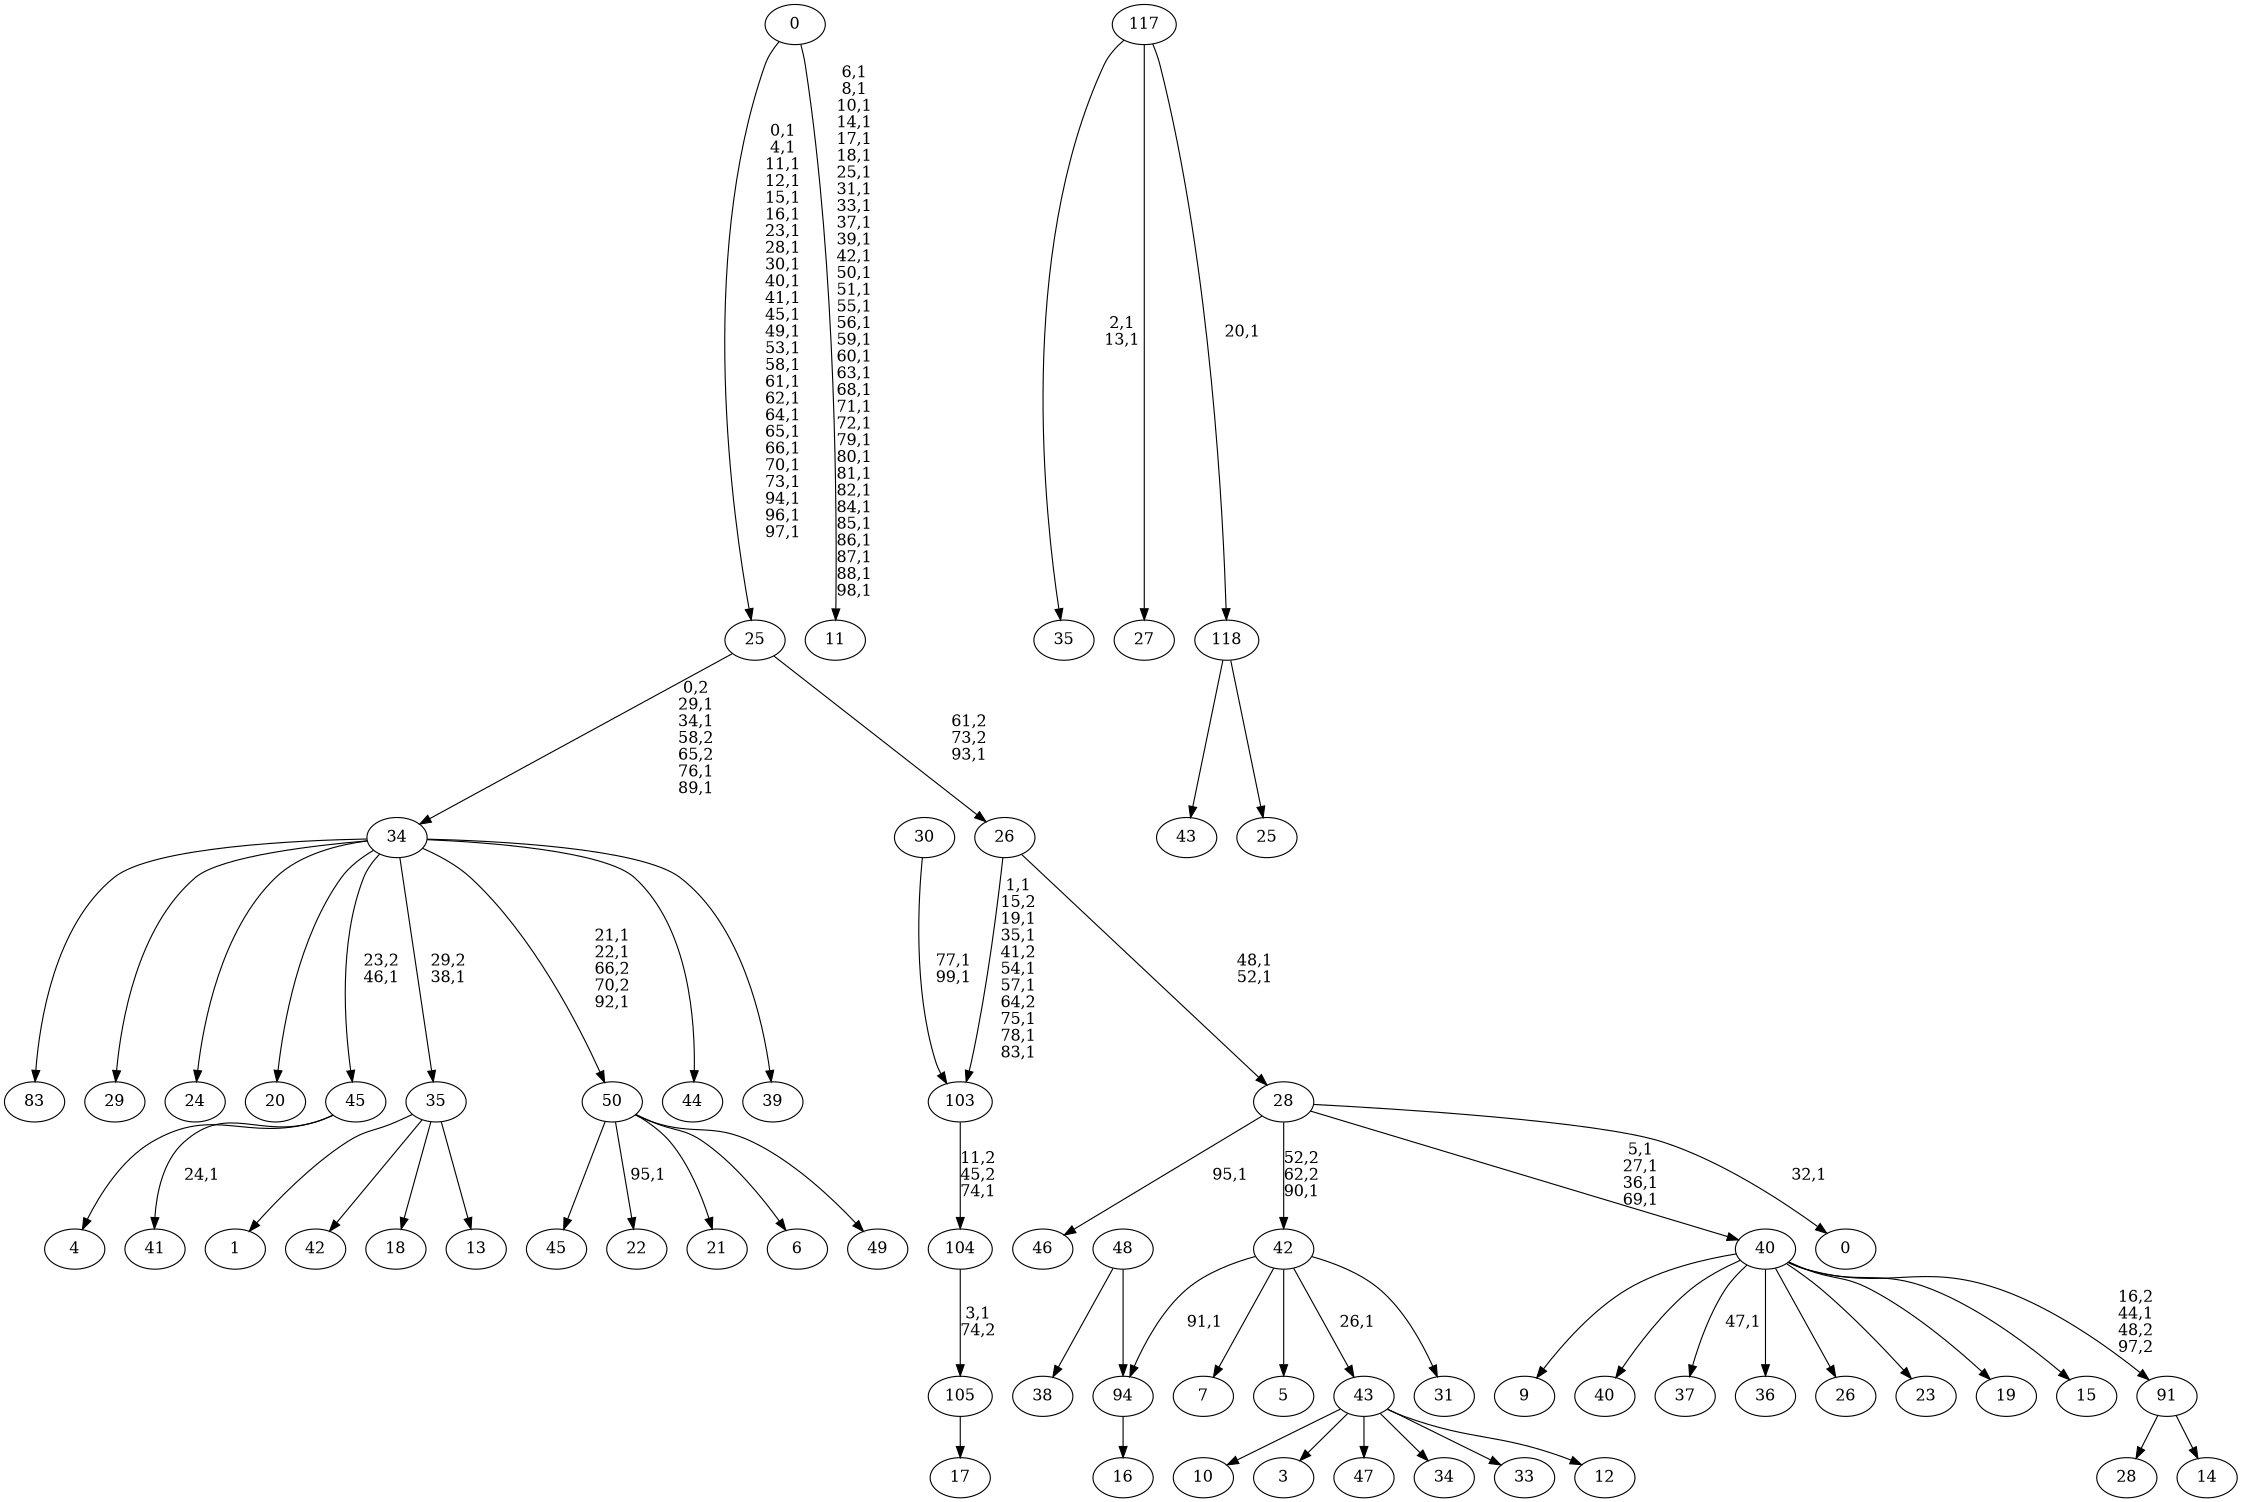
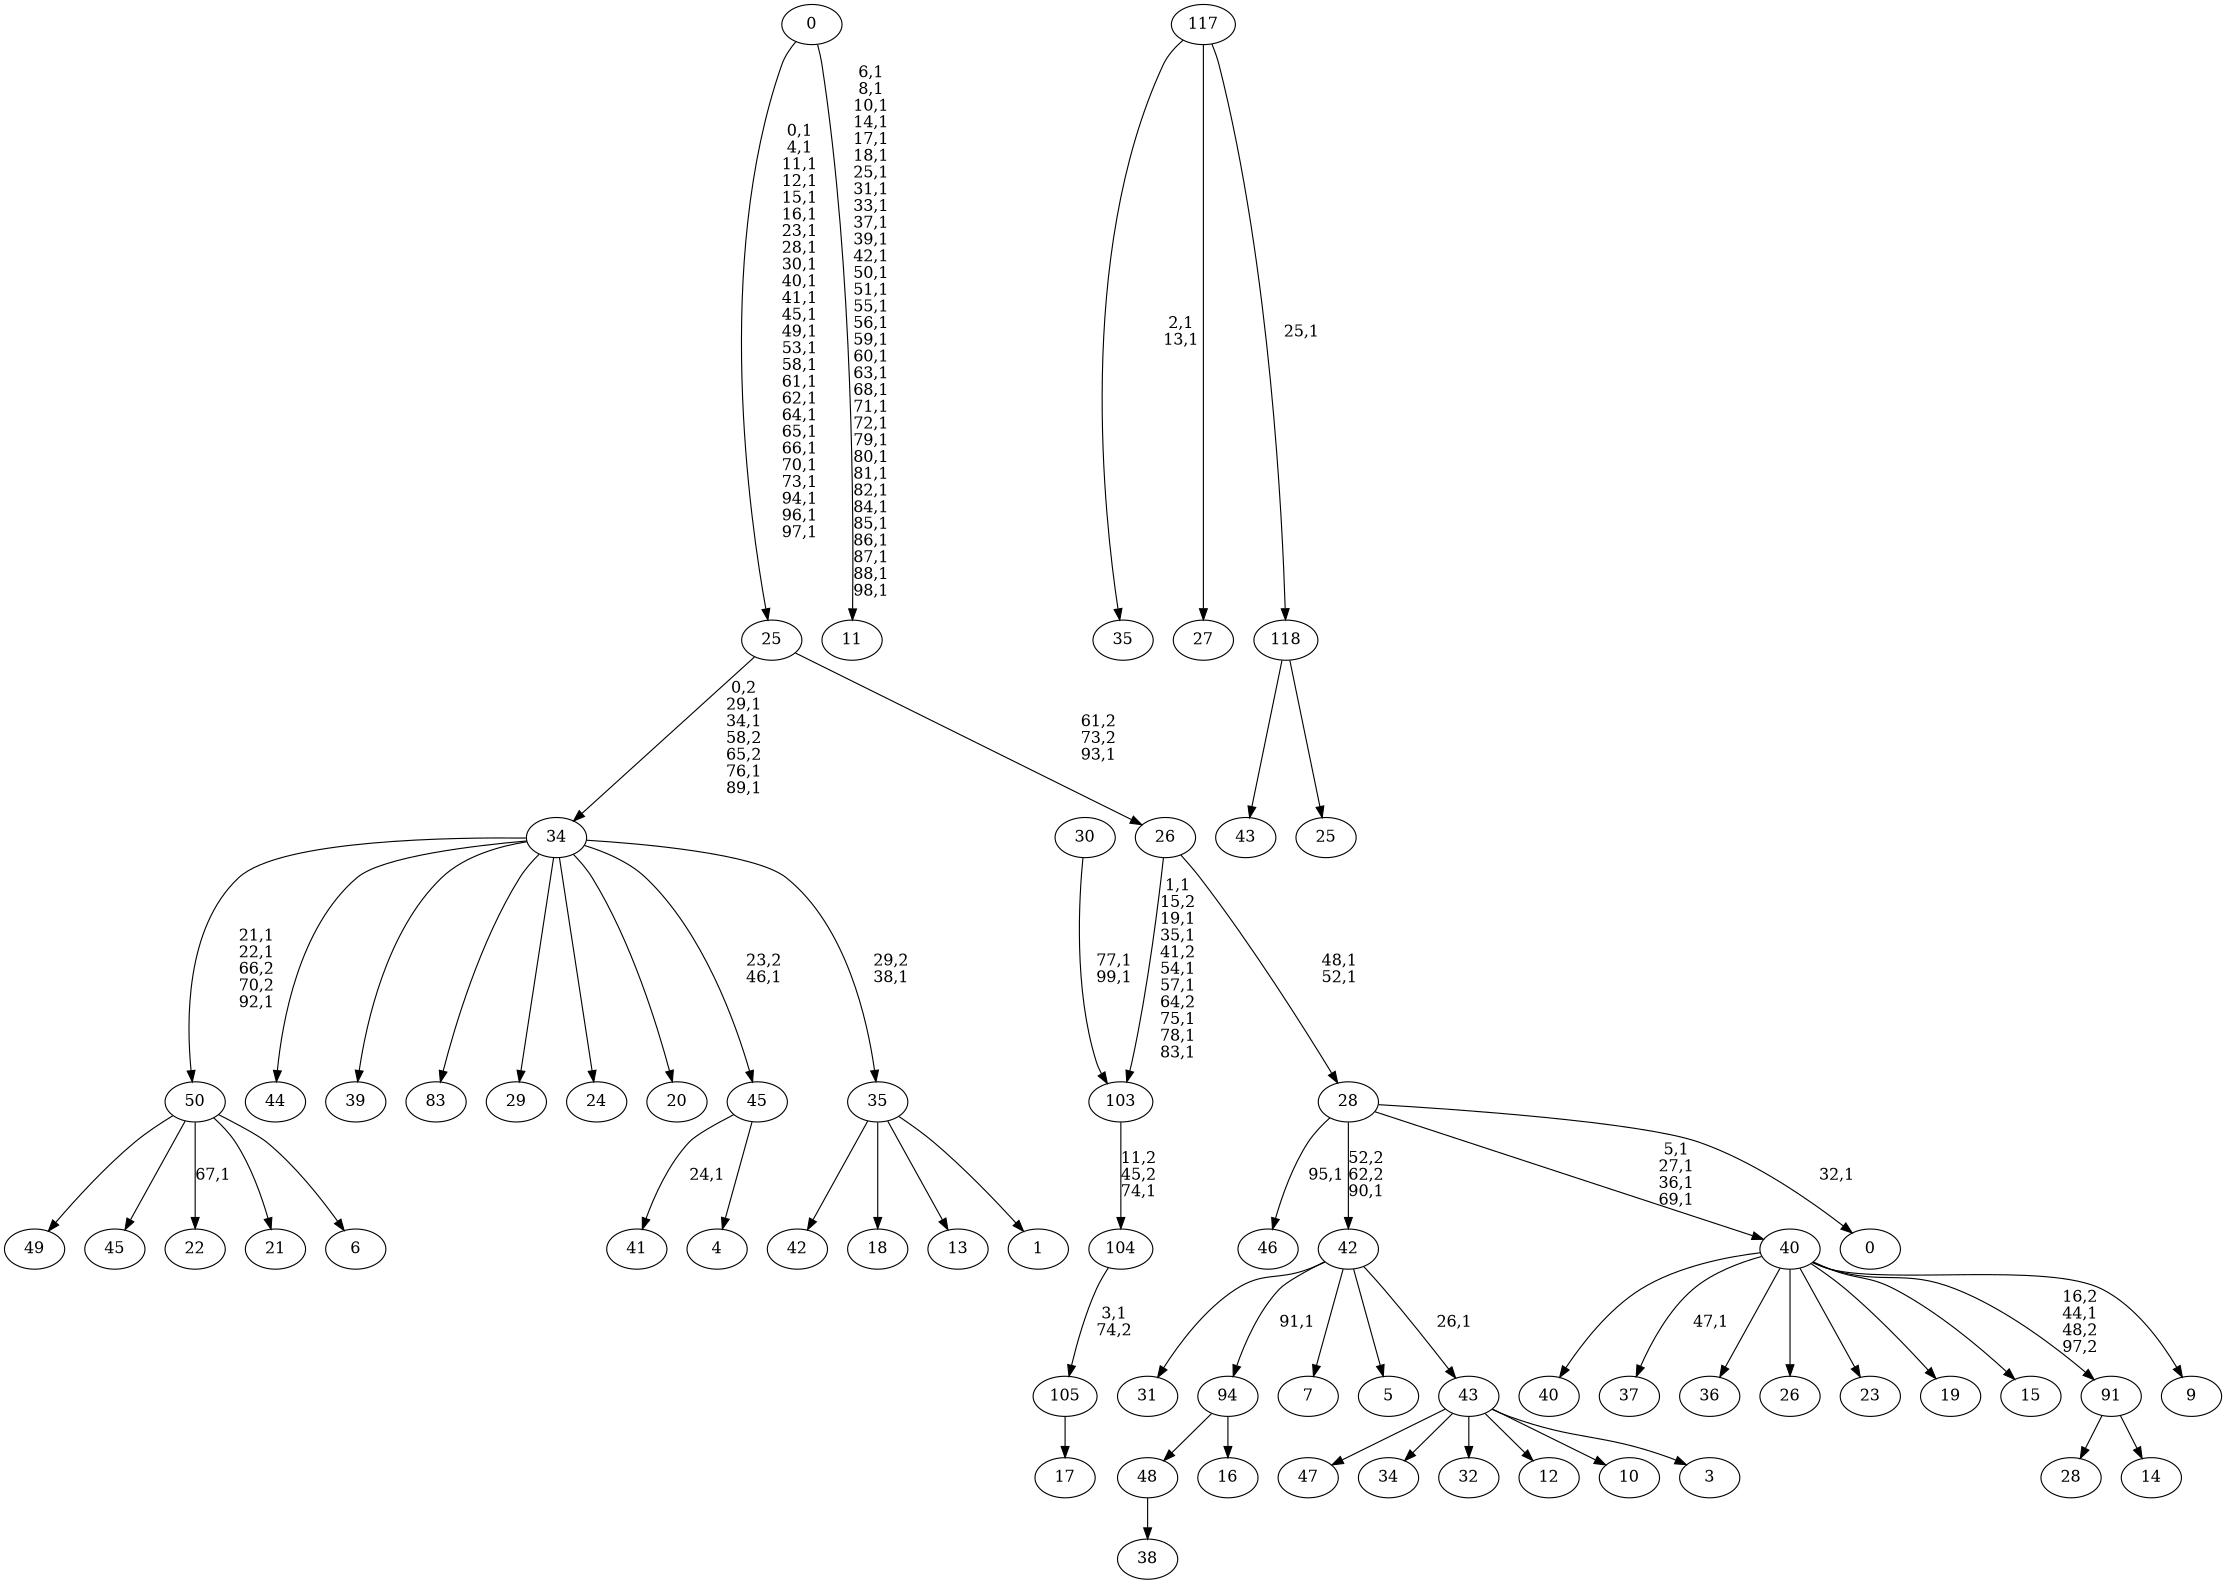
edge "117" -> "118": label "20,1" -> "25,1"
edge "50" -> "22": label "95,1" -> "67,1"
edge "48" -> "94": reversed
node "33": label "33" -> "32"
